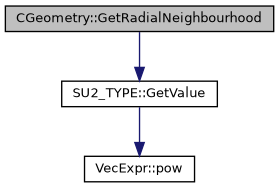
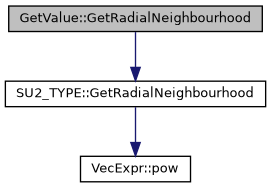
node "CGeometry::GetRadialNeighbourhood": label "CGeometry::GetRadialNeighbourhood" -> "GetValue::GetRadialNeighbourhood"
node "SU2_TYPE::GetValue": label "SU2_TYPE::GetValue" -> "SU2_TYPE::GetRadialNeighbourhood"
